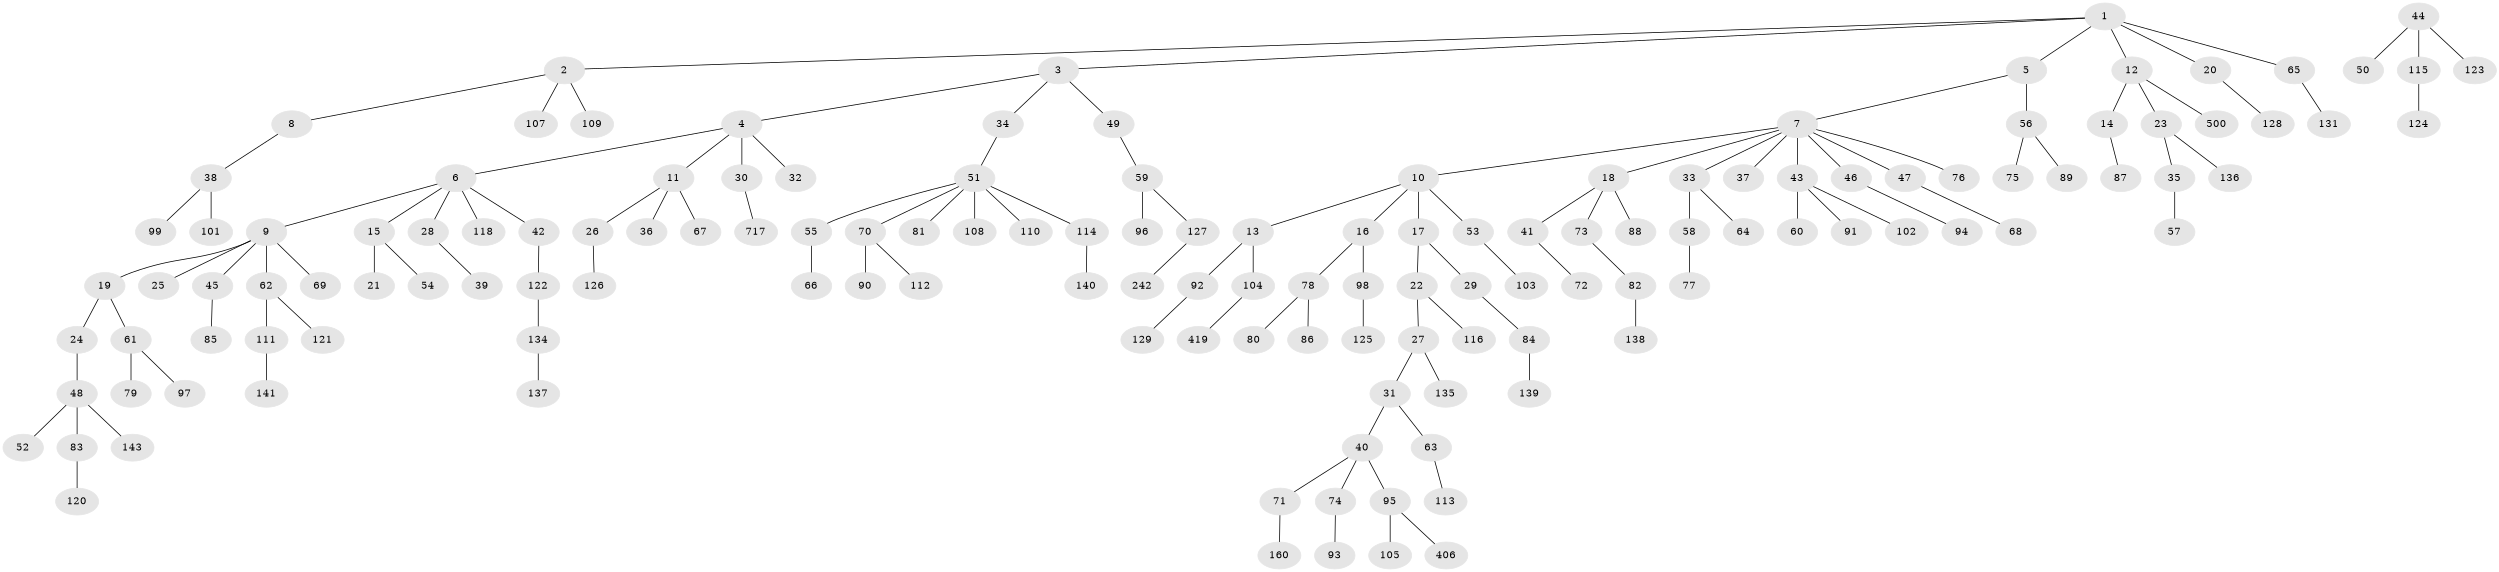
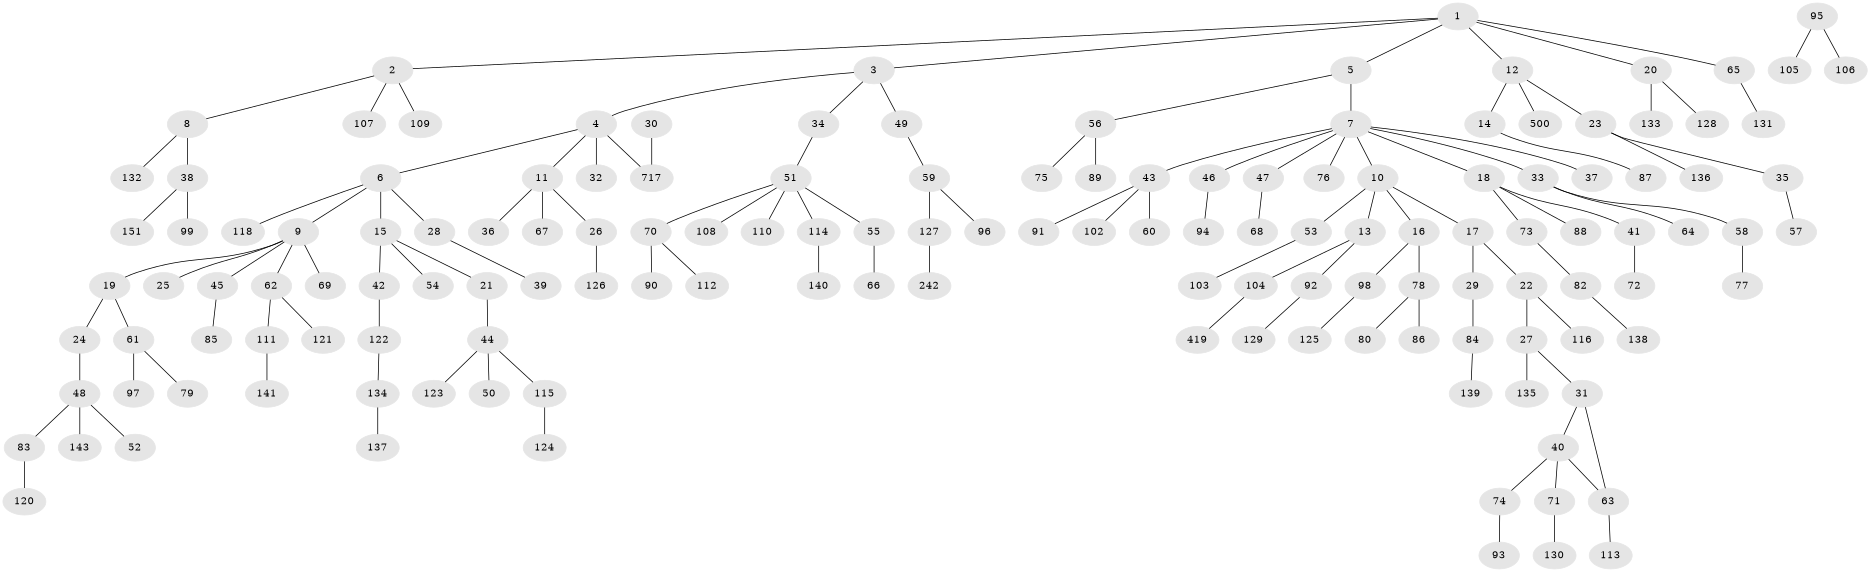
node "133": added
edge "4" -- "30": now "4" -- "717"
node "132": added
edge "6" -- "42": now "15" -- "42"
node "101": label "101" -> "151"
node "81": removed
edge "21" -- "44": added
edge "40" -- "95": now "40" -- "63"
node "160": label "160" -> "130"
node "406": label "406" -> "106"
